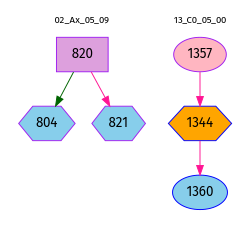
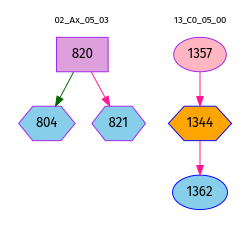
cluster "02_Ax_05_09": label "02_Ax_05_09" -> "02_Ax_05_03"
node "1360": label "1360" -> "1362"
